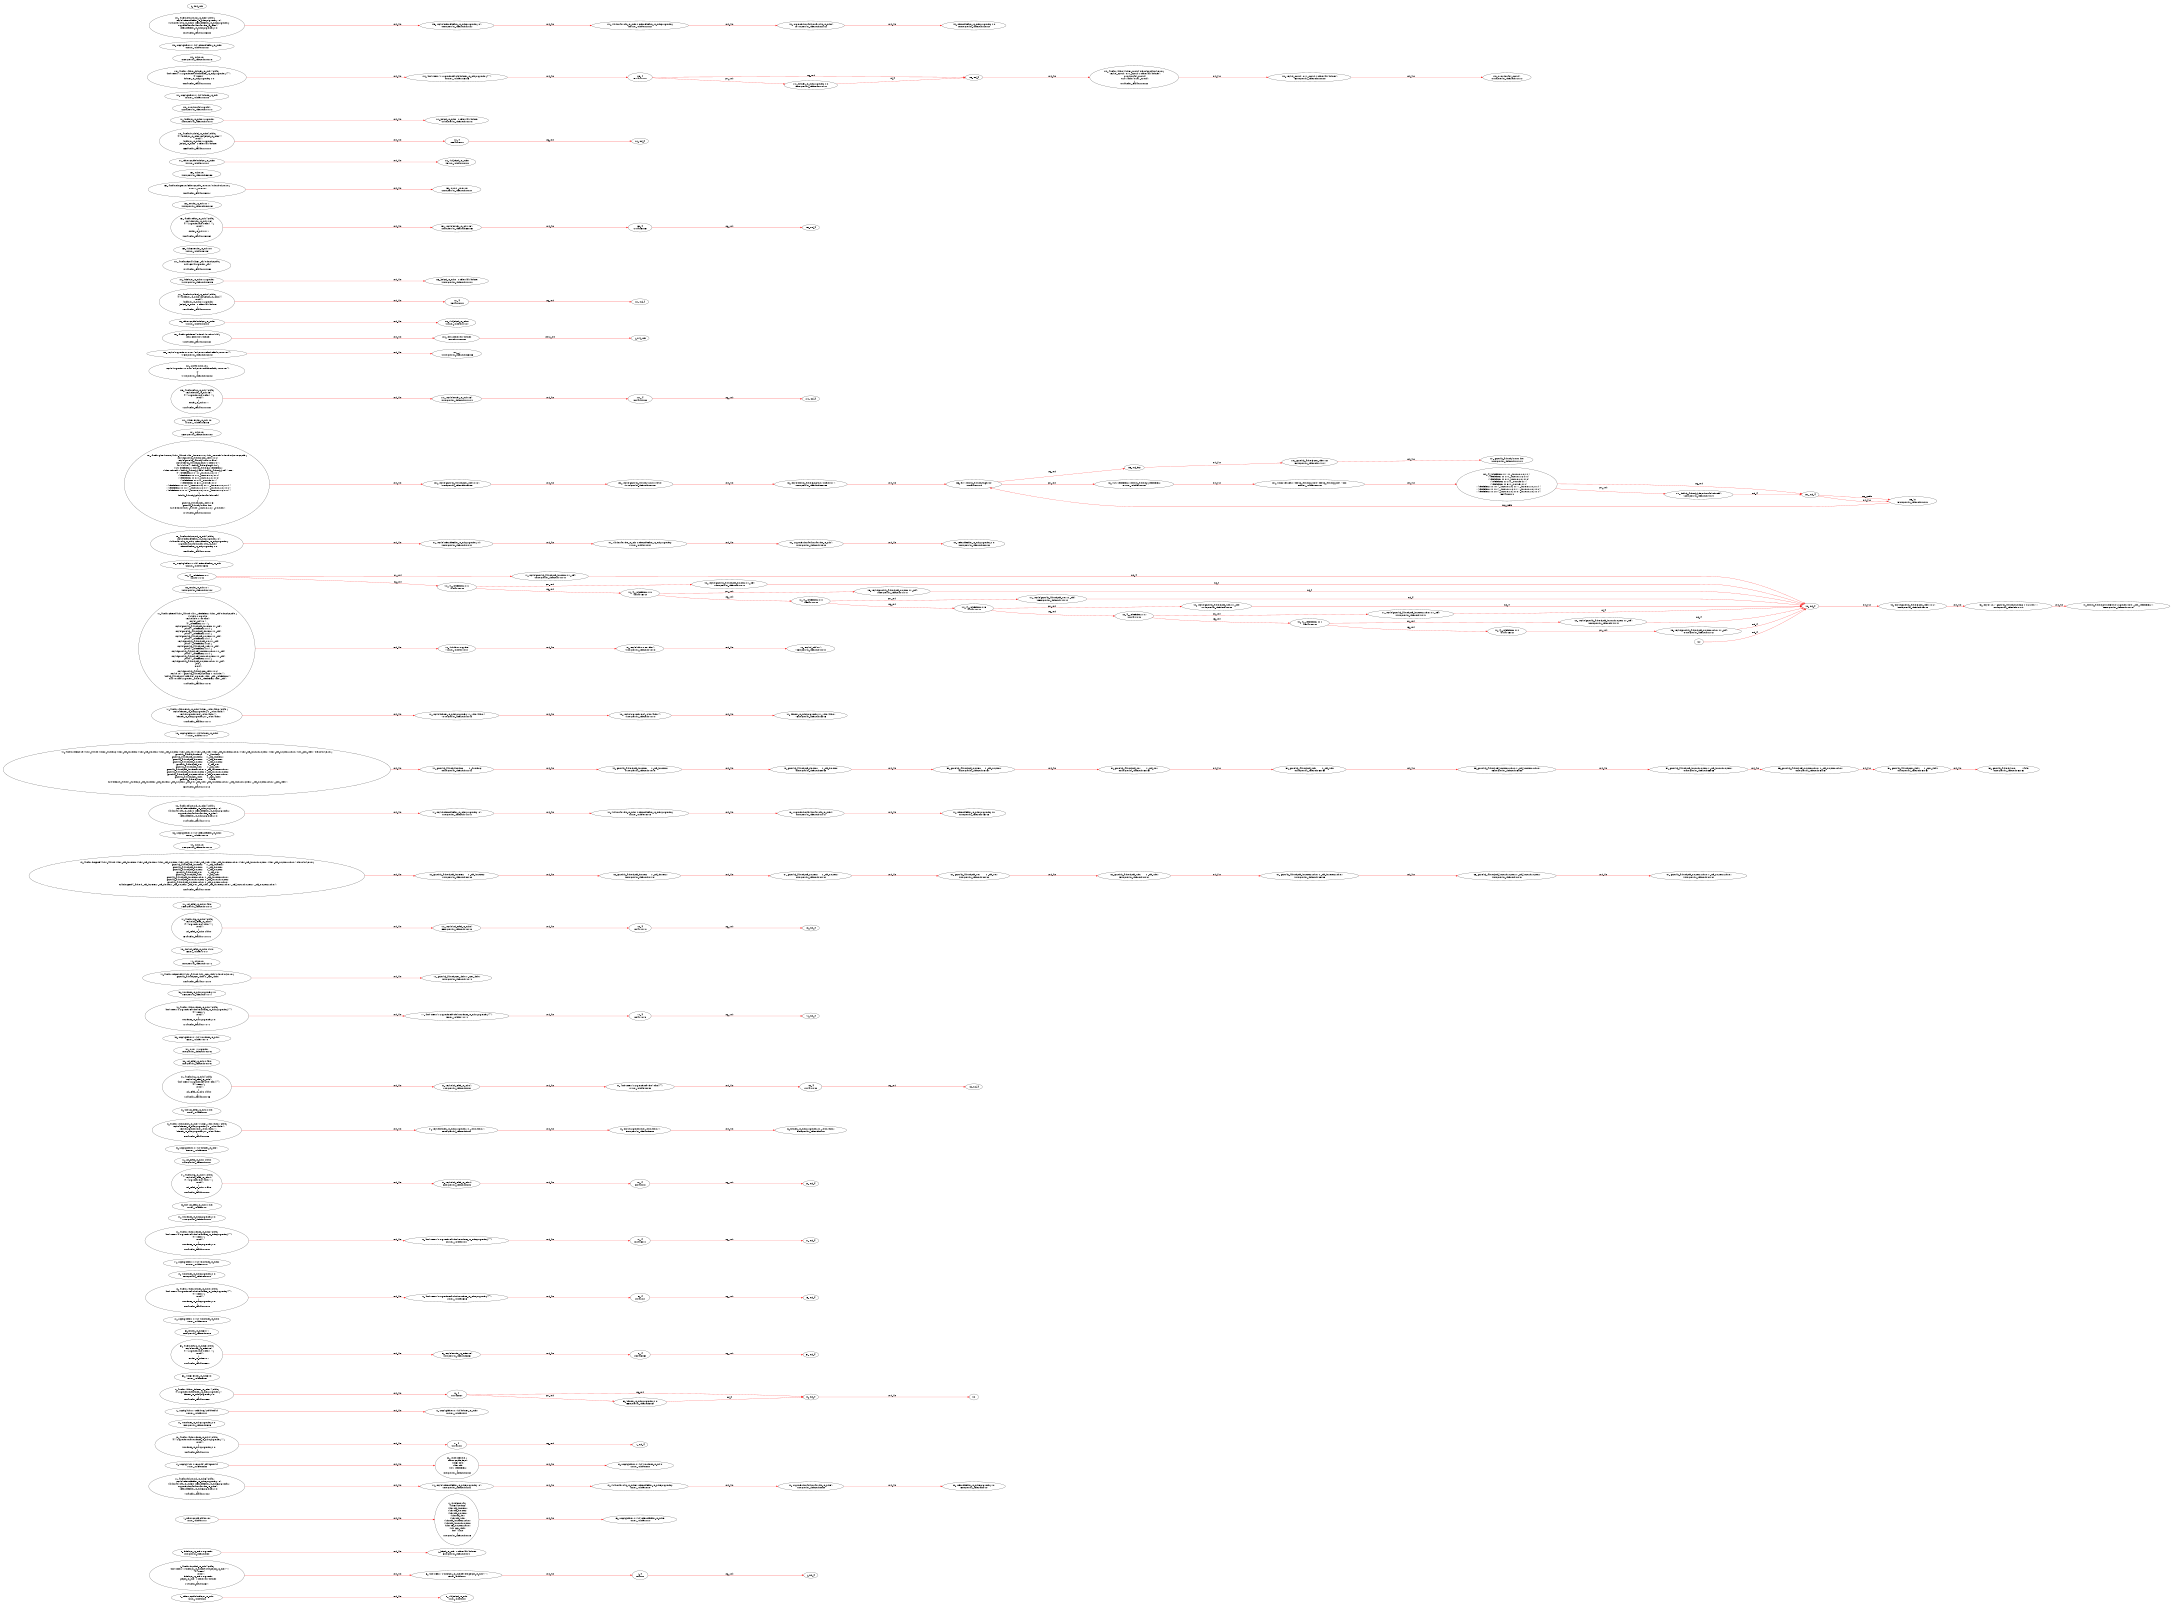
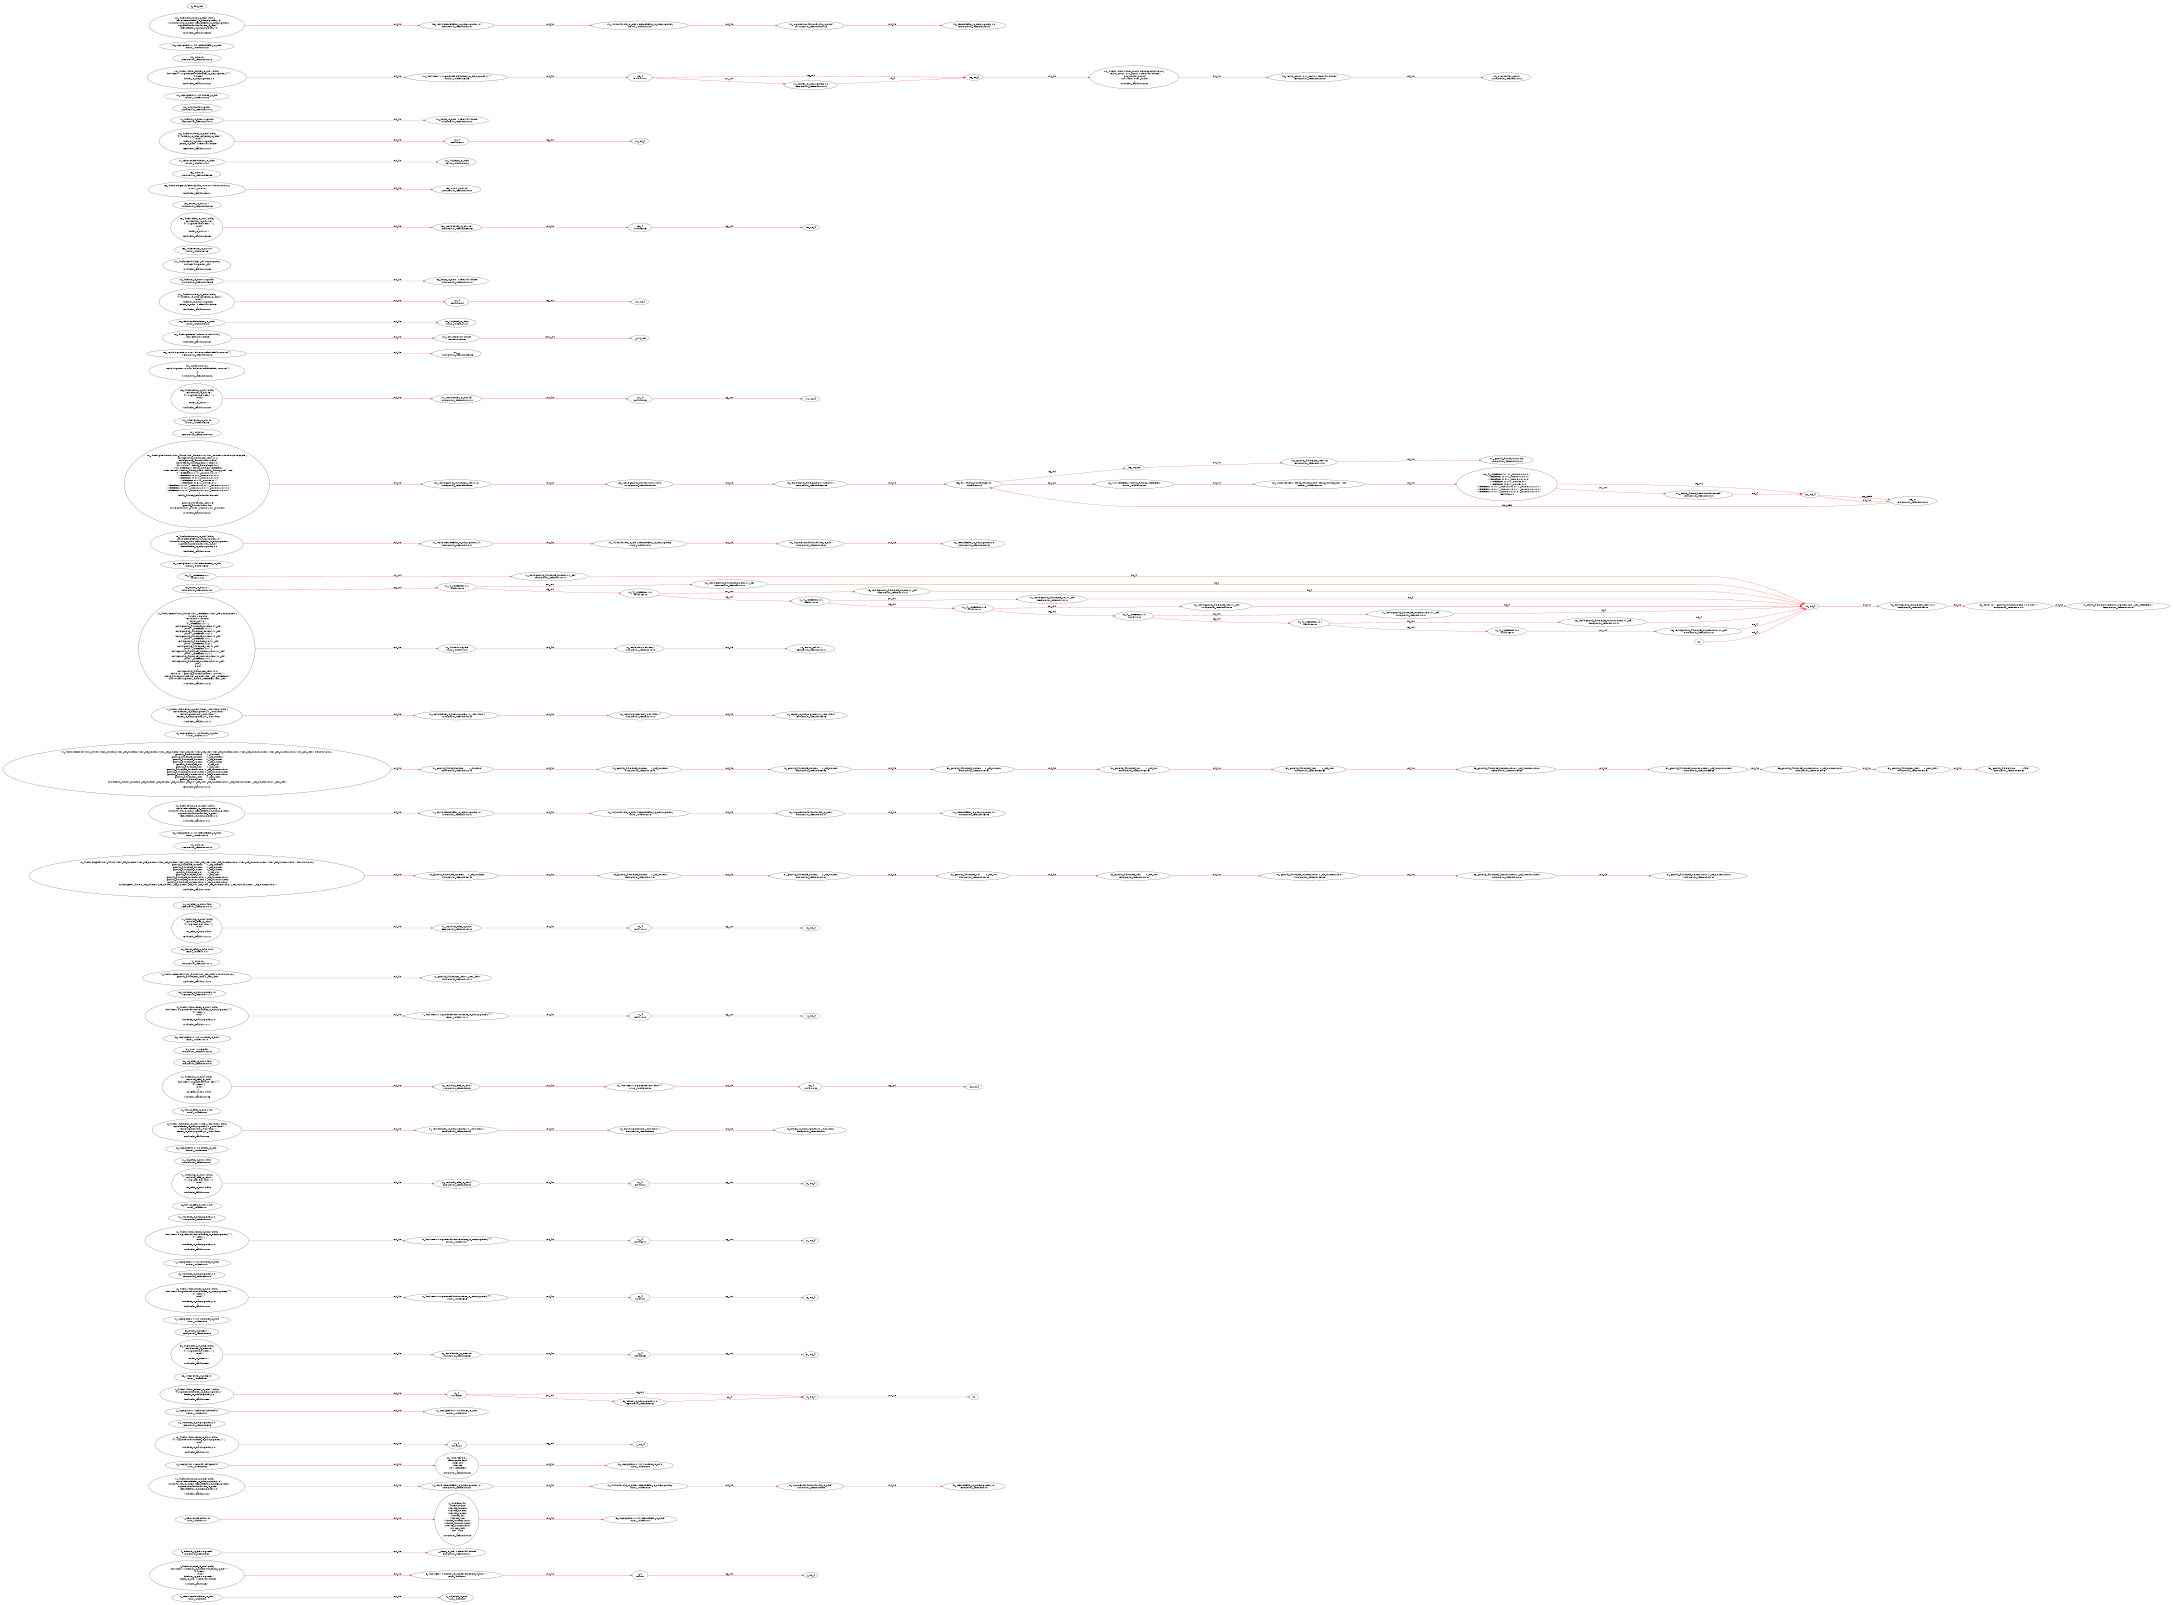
edge "170_ if__selectedTeam == 1 1202-if-171-189" -> "172_ if__selectedTeam == 2 1218-if-173-189": now "230_ counter_re_ent7 += 1; 1708-expression_statement-231-231" -> "172_ if__selectedTeam == 2 1218-if-173-189"
